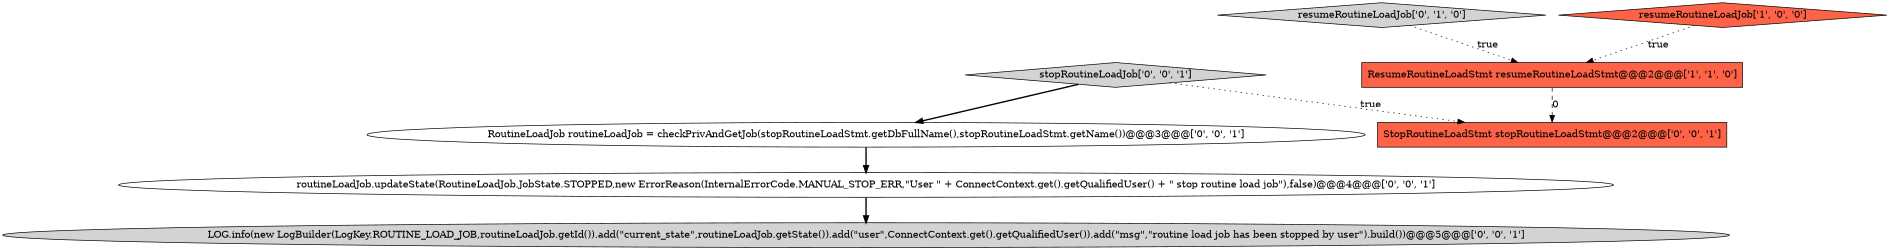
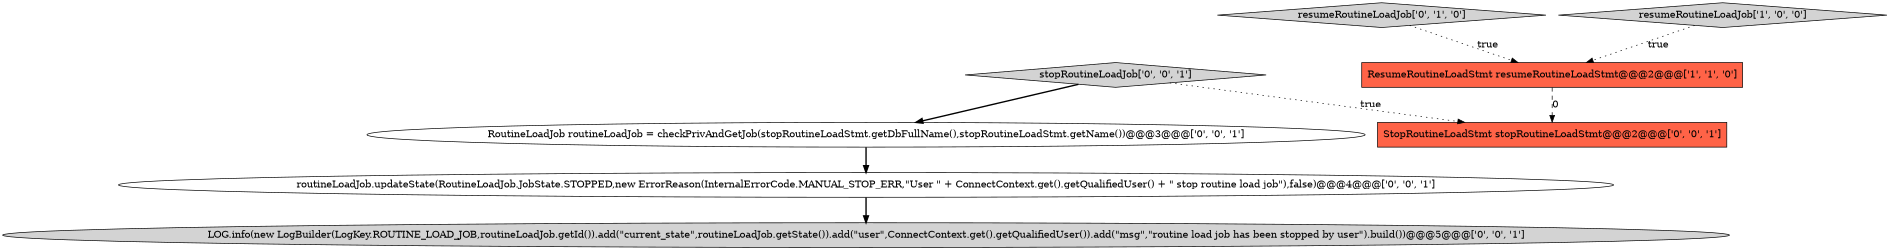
node "resumeRoutineLoadJob['1', '0', '0']": fillcolor tomato -> lightgray
